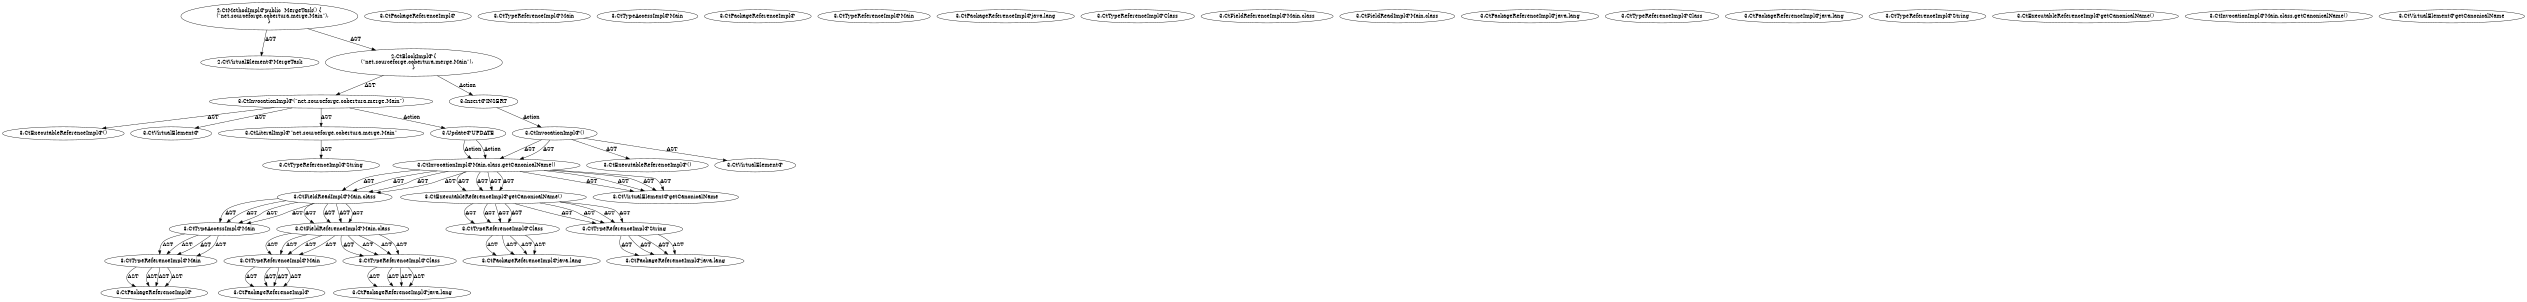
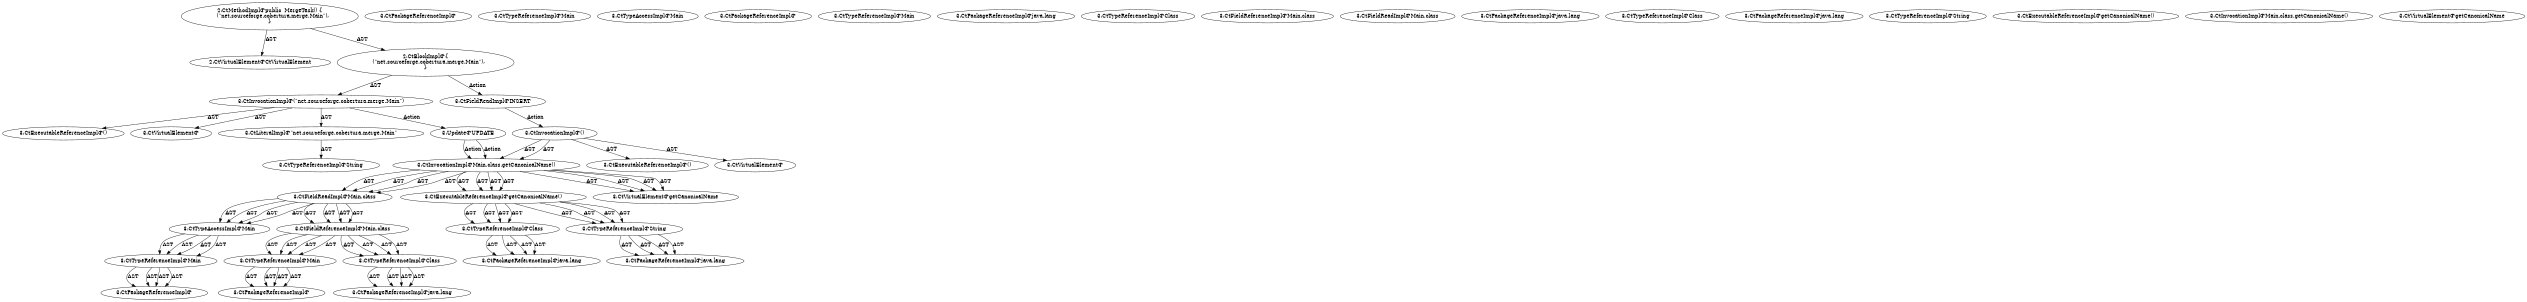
node "2:CtVirtualElement@MergeTask": label "2:CtVirtualElement@MergeTask" -> "2:CtVirtualElement@CtVirtualElement"
node "3:Insert@INSERT": label "3:Insert@INSERT" -> "3:CtFieldReadImpl@INSERT"
